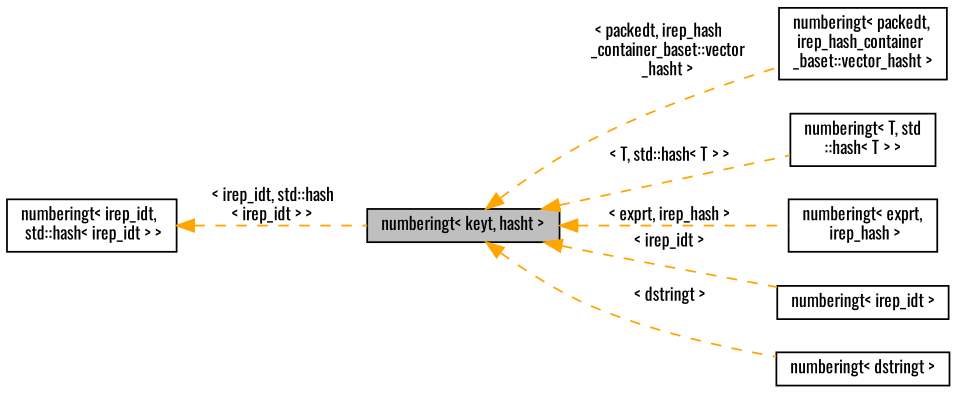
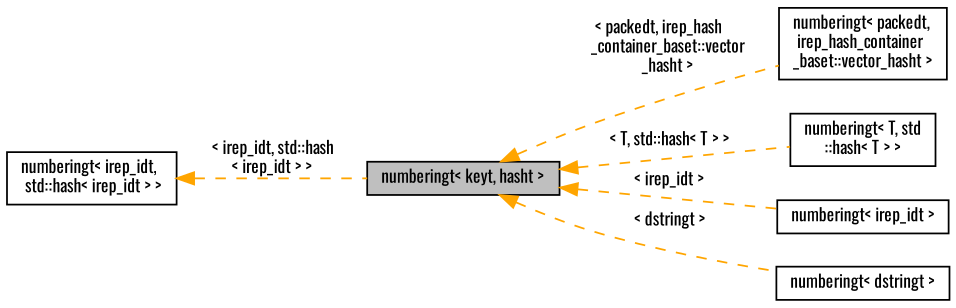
node "numberingt< exprt, irep_hash >": removed
